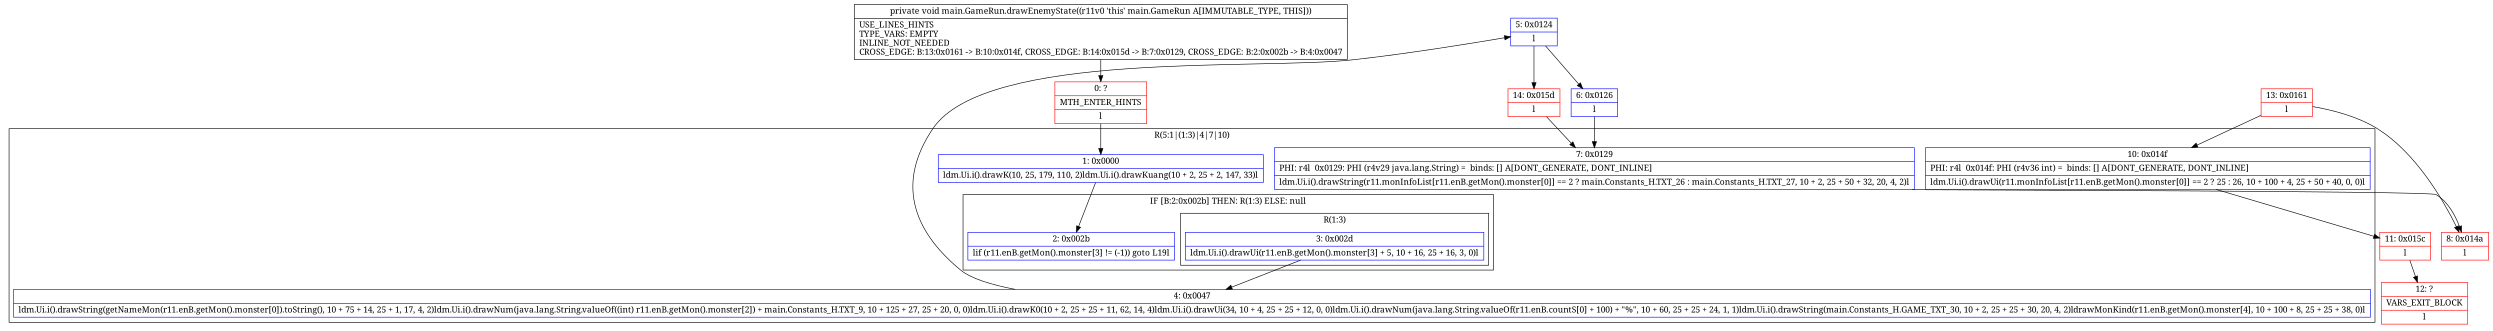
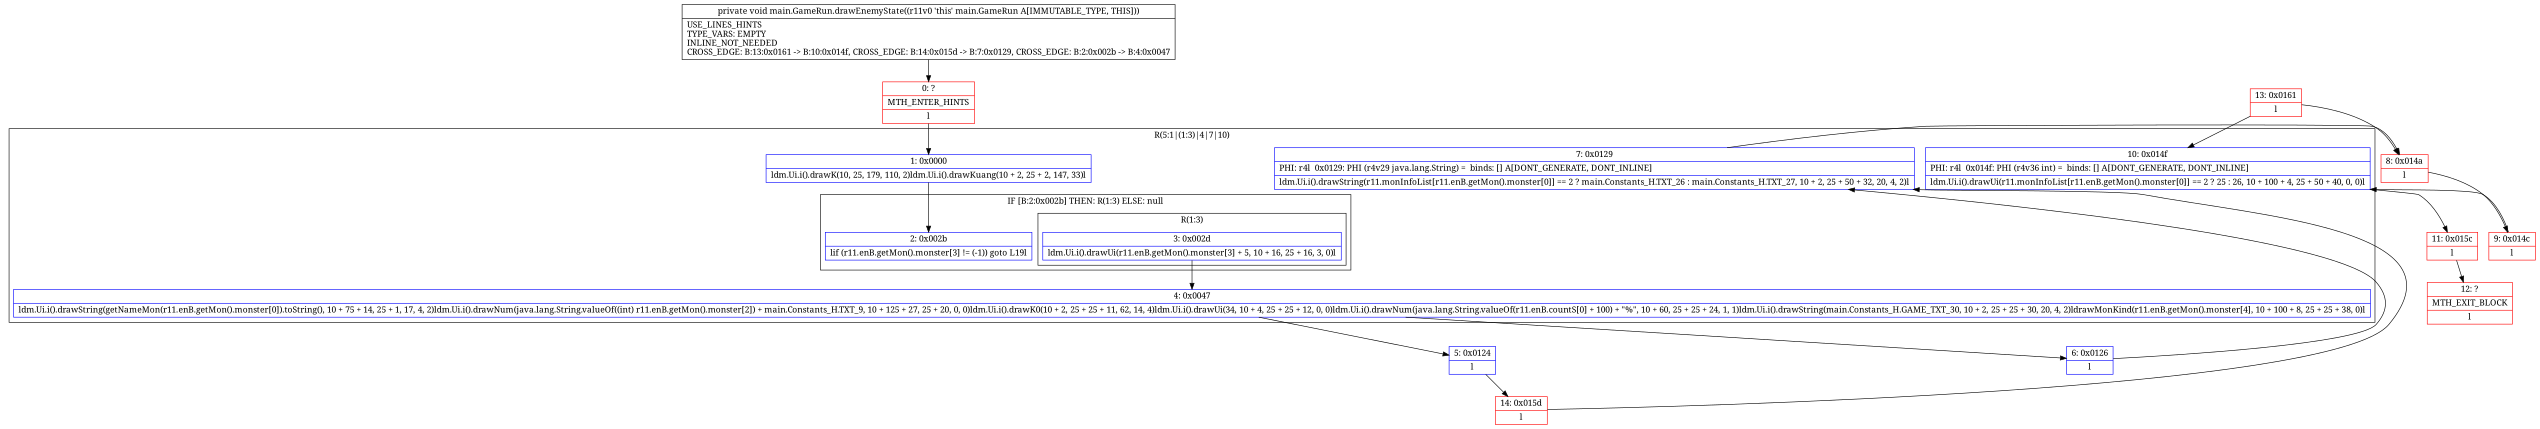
edge "5: 0x0124" -> "6: 0x0126": now "4: 0x0047" -> "6: 0x0126"
node "9: 0x014c": added
node "12: ?": text "VARS_EXIT_BLOCK" -> "MTH_EXIT_BLOCK"
